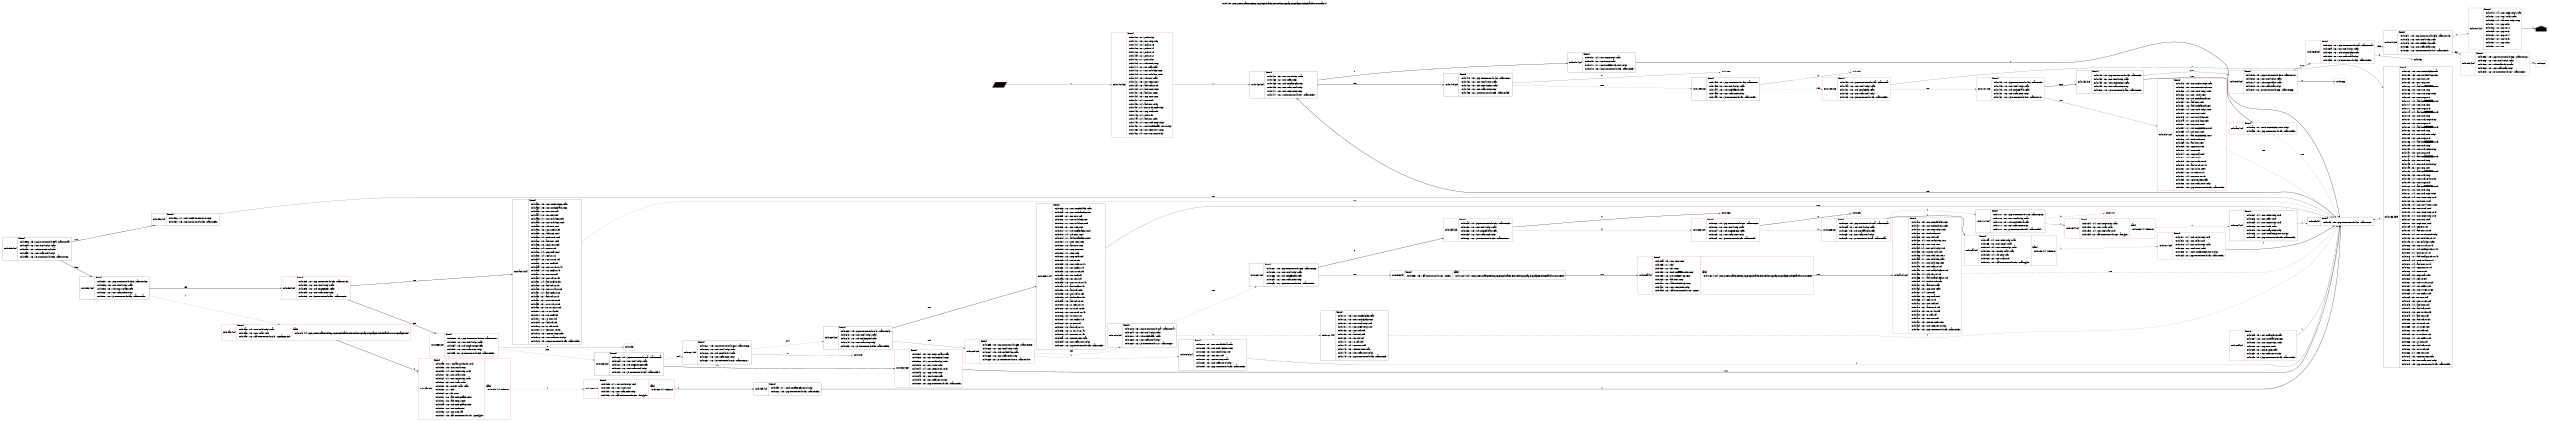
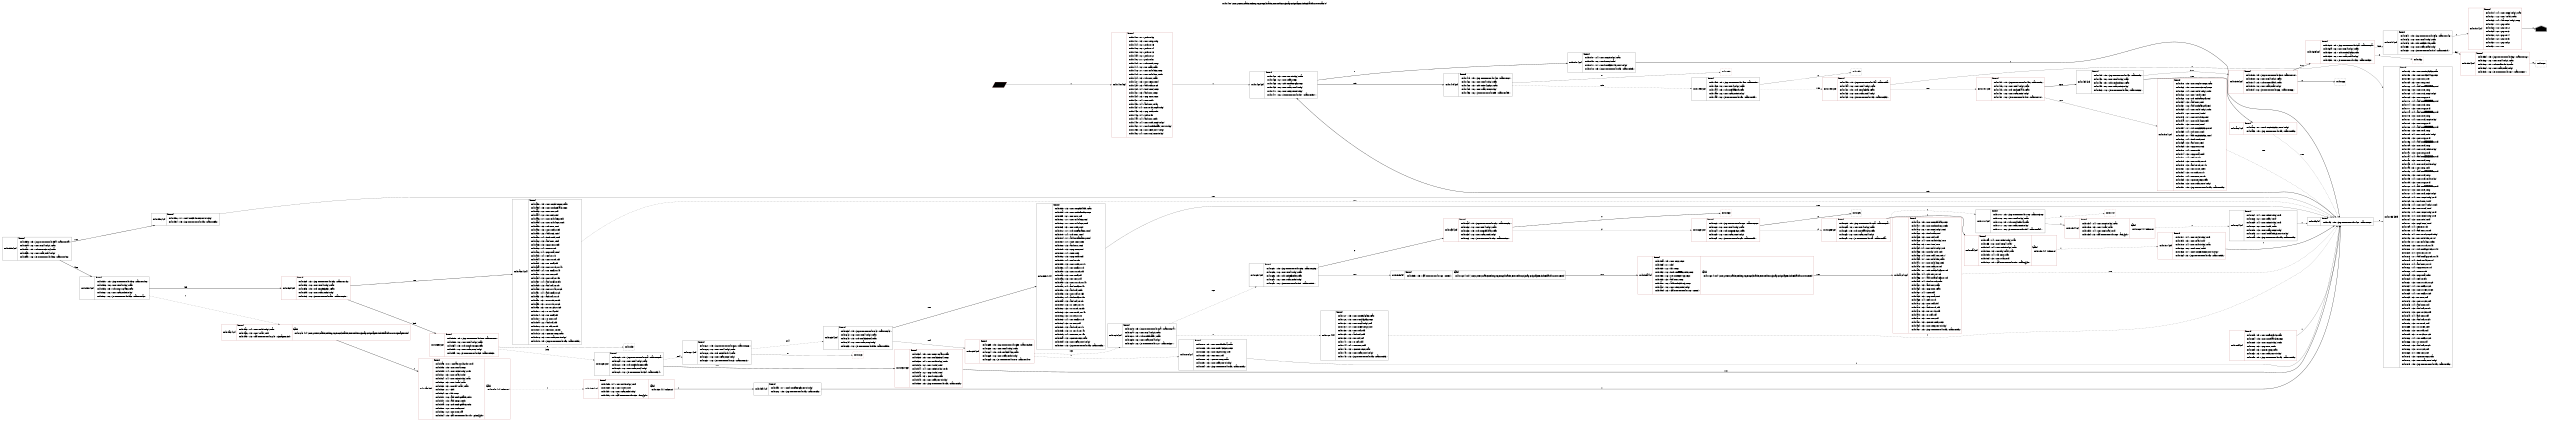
edge "0x401753 [299]" -> "0x401dfc [5]": reversed
